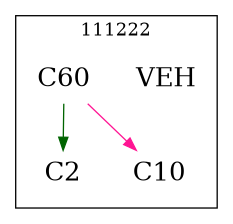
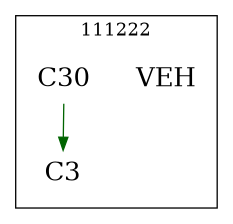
node "C60": label "C60" -> "C30"
node "C2": label "C2" -> "C3"
node "C10": removed
